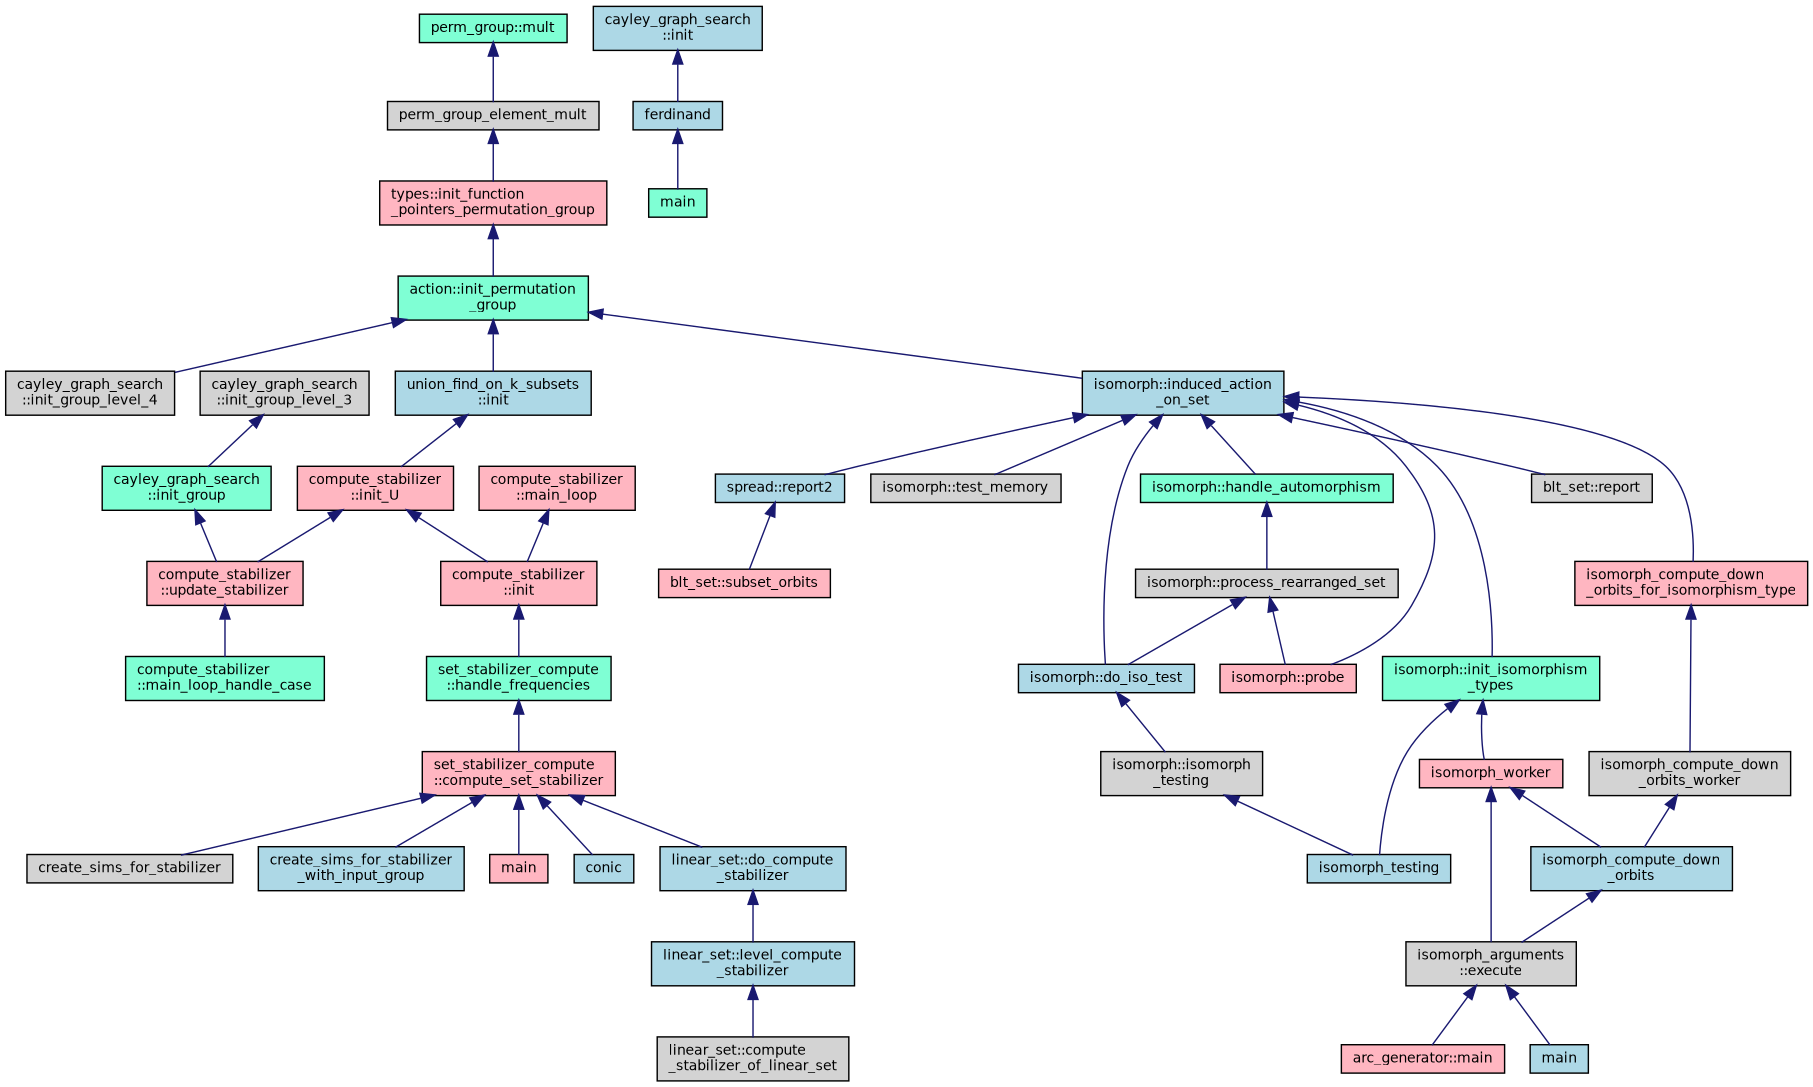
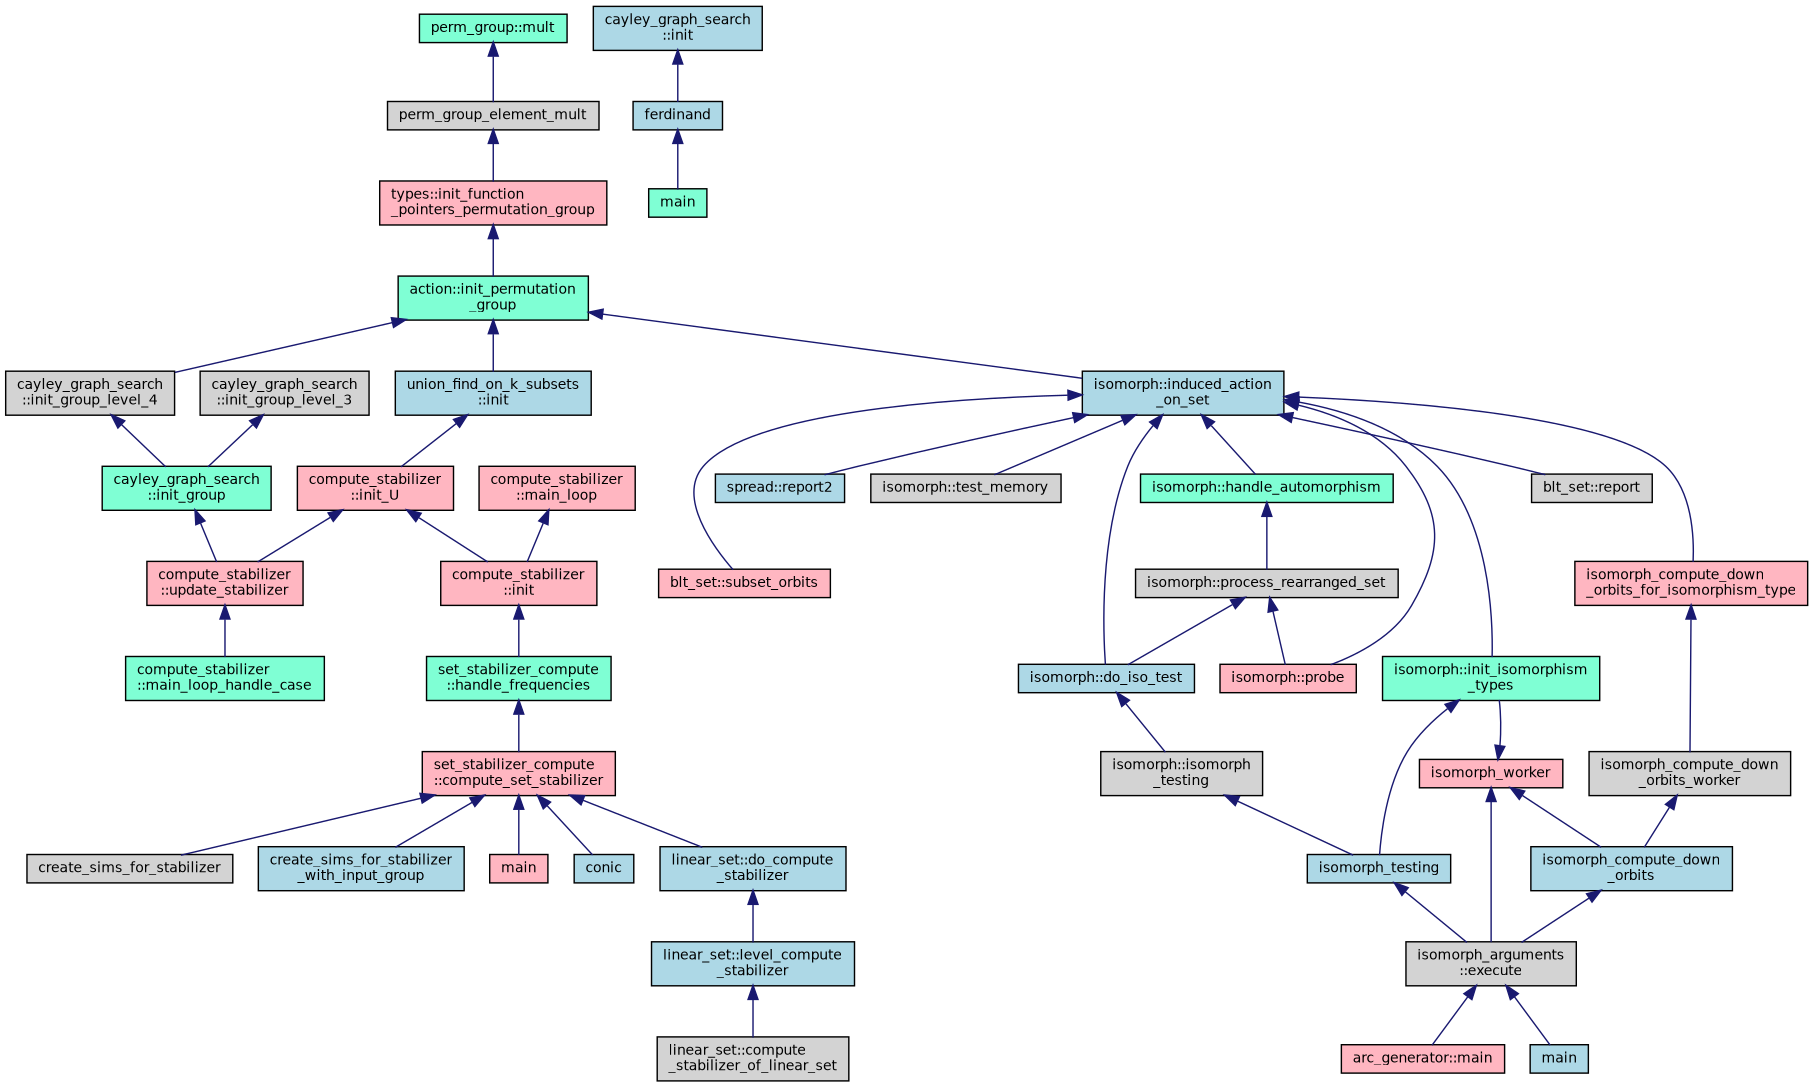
edge "cayley_graph_search ::init_group" -> "cayley_graph_search ::init_group_level_4": added
edge "blt_set::subset_orbits" -> "spread::report2": now "blt_set::subset_orbits" -> "isomorph::induced_action _on_set"
edge "isomorph_worker" -> "isomorph::init_isomorphism _types": reversed
edge "isomorph_arguments ::execute" -> "isomorph_testing": added
